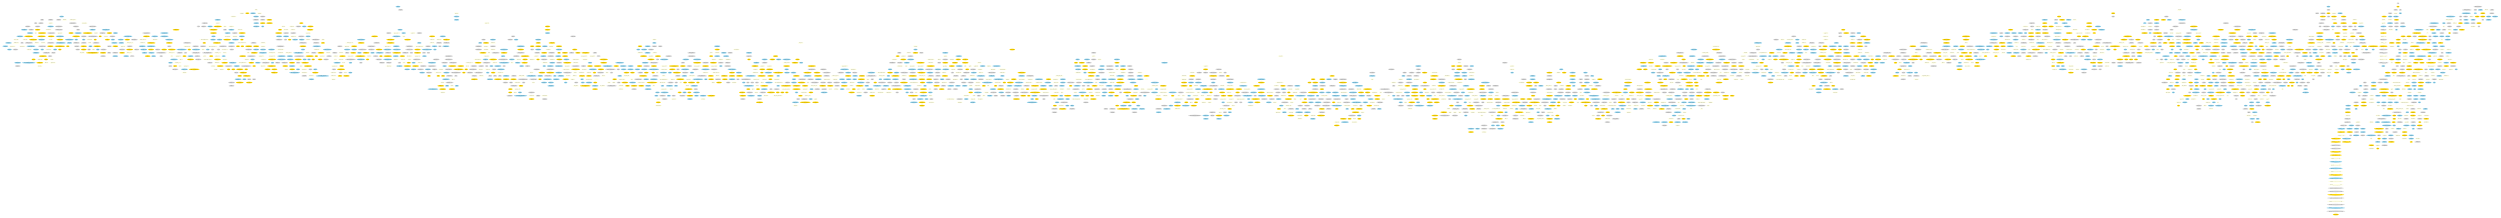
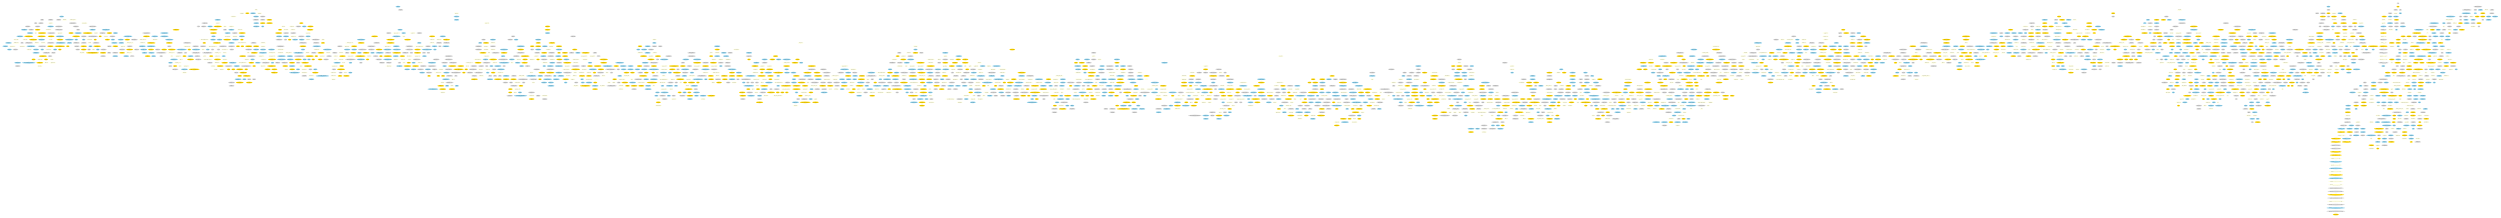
node "SCENE2206": fillcolor gold -> skyblue
